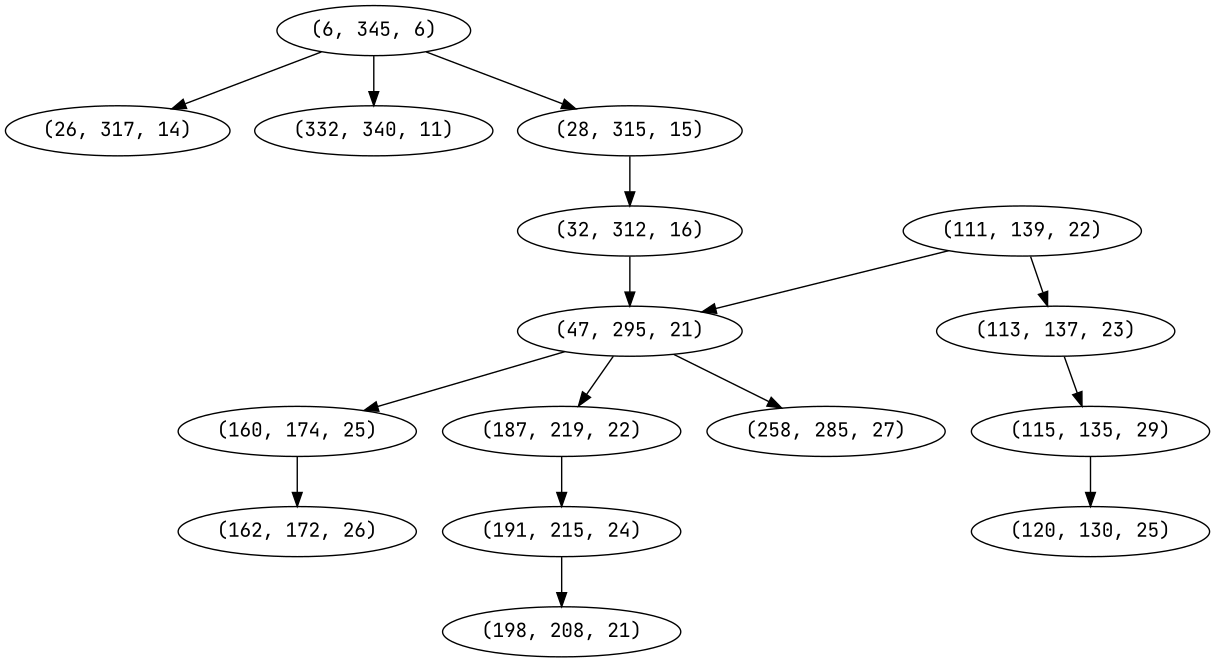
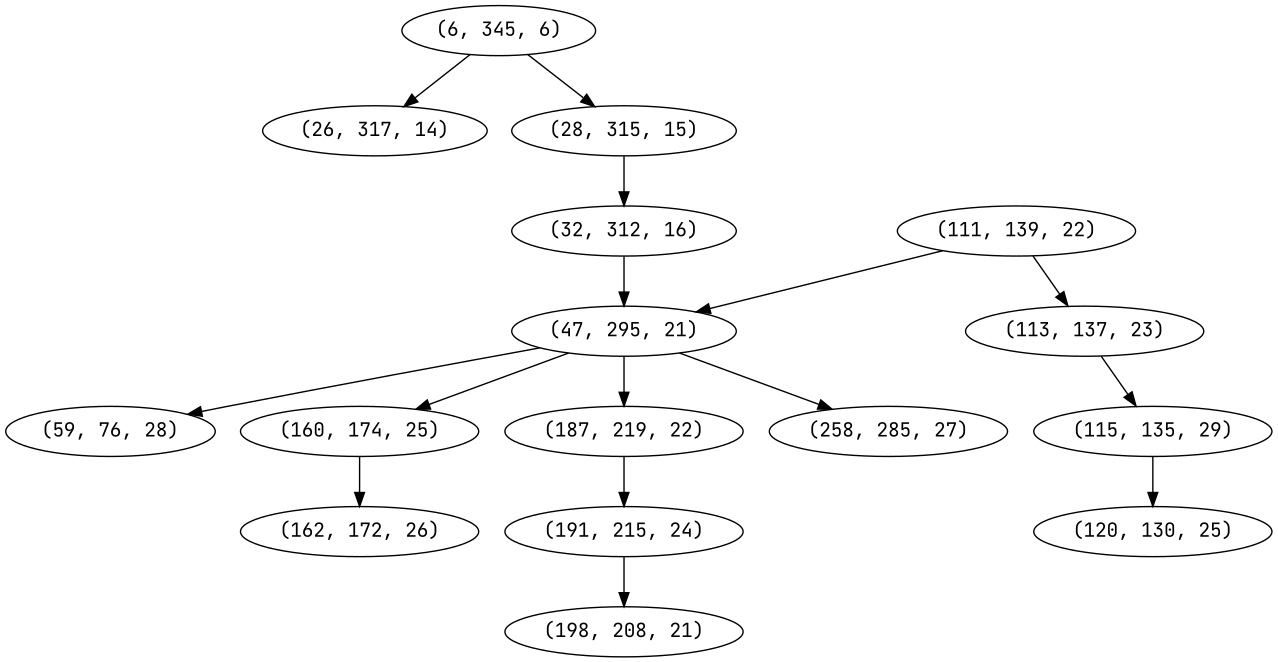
node "(332, 340, 11)": removed
node "(59, 76, 28)": added
